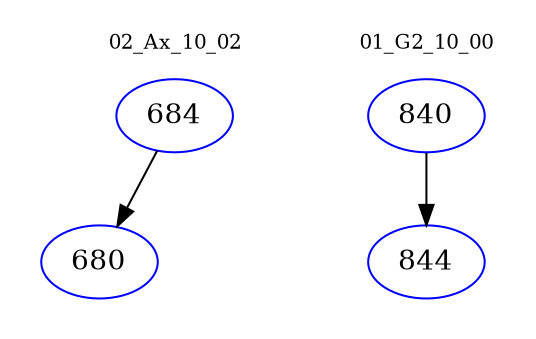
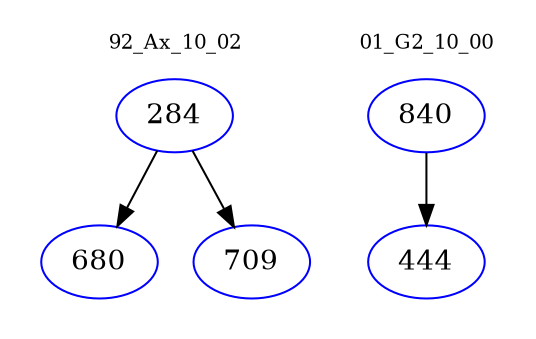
cluster "02_Ax_10_02": label "02_Ax_10_02" -> "92_Ax_10_02"
node "684": label "684" -> "284"
node "709": added
node "844": label "844" -> "444"
